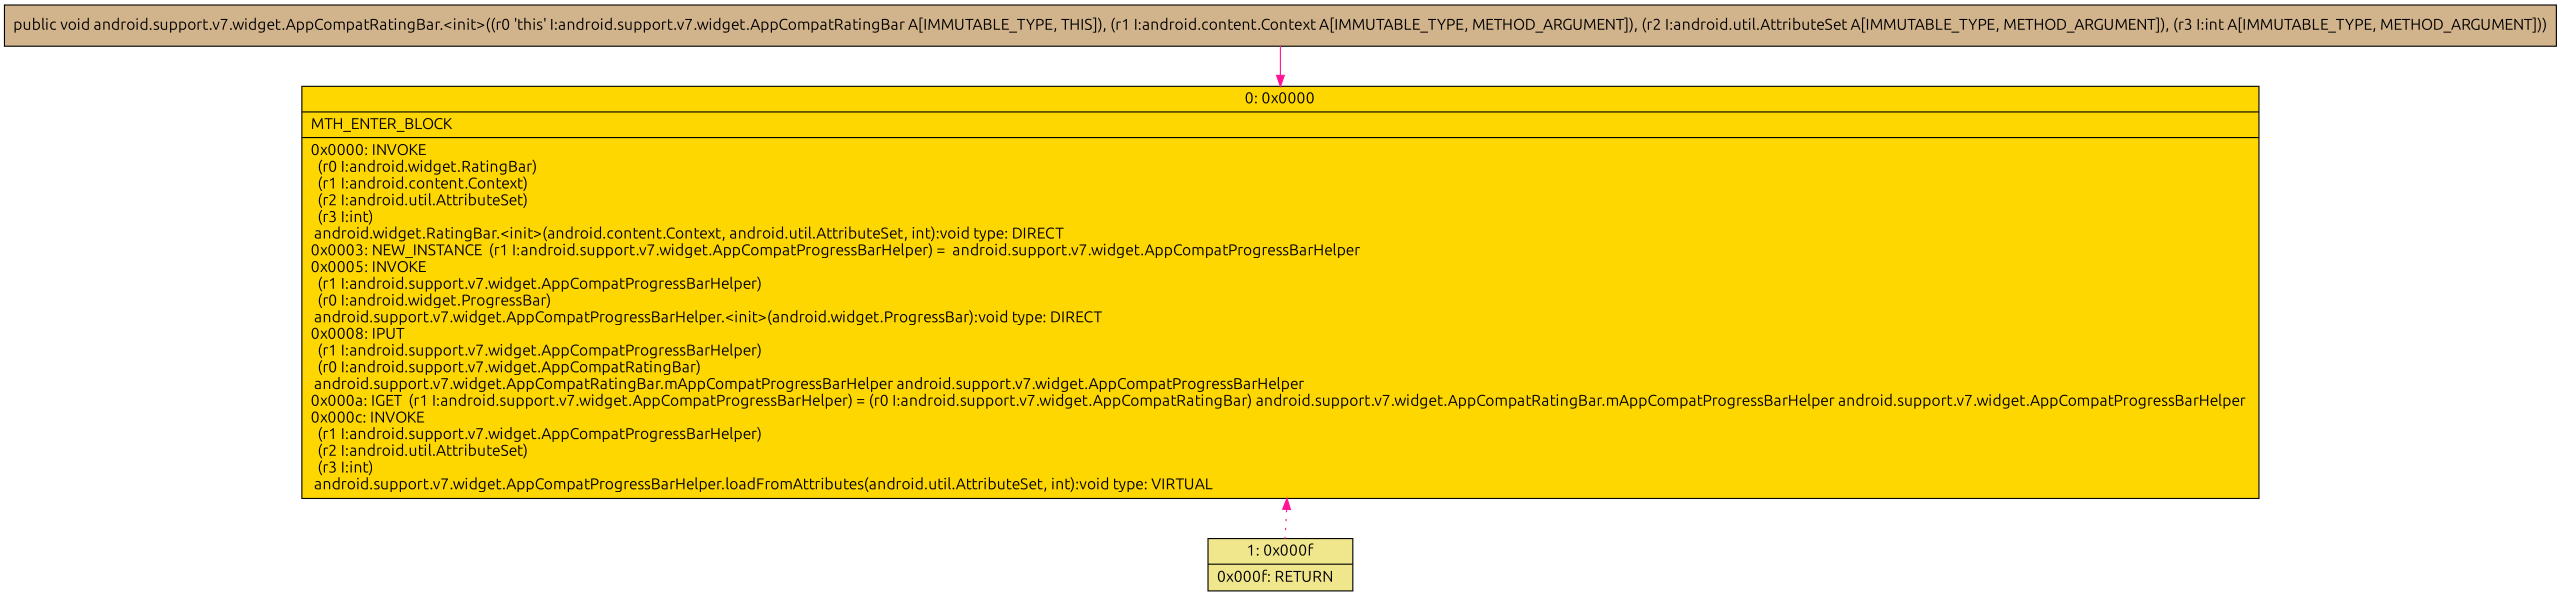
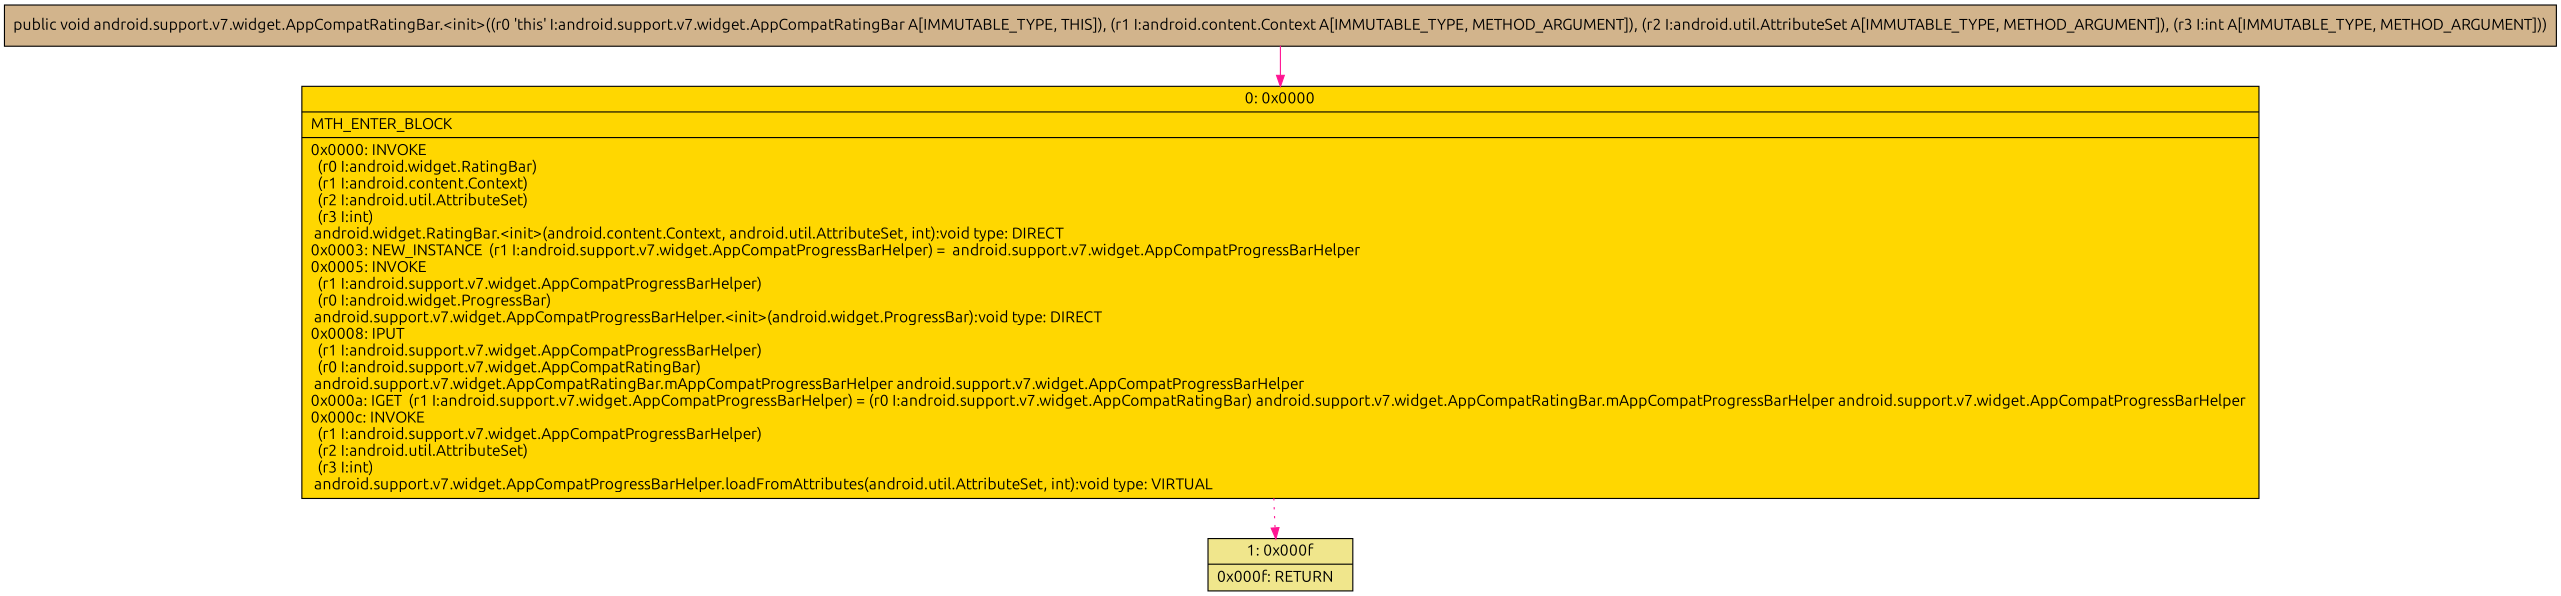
edge "1: 0x000f" -> "0: 0x0000": reversed
